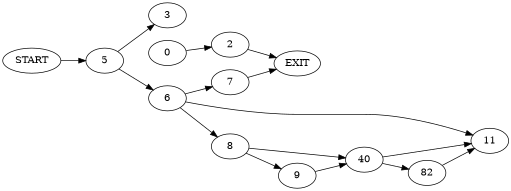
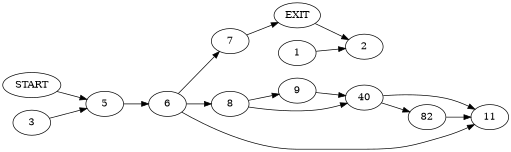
edge "5" -> "3": reversed
node "0": label "0" -> "1"
edge "2" -> "EXIT": reversed
